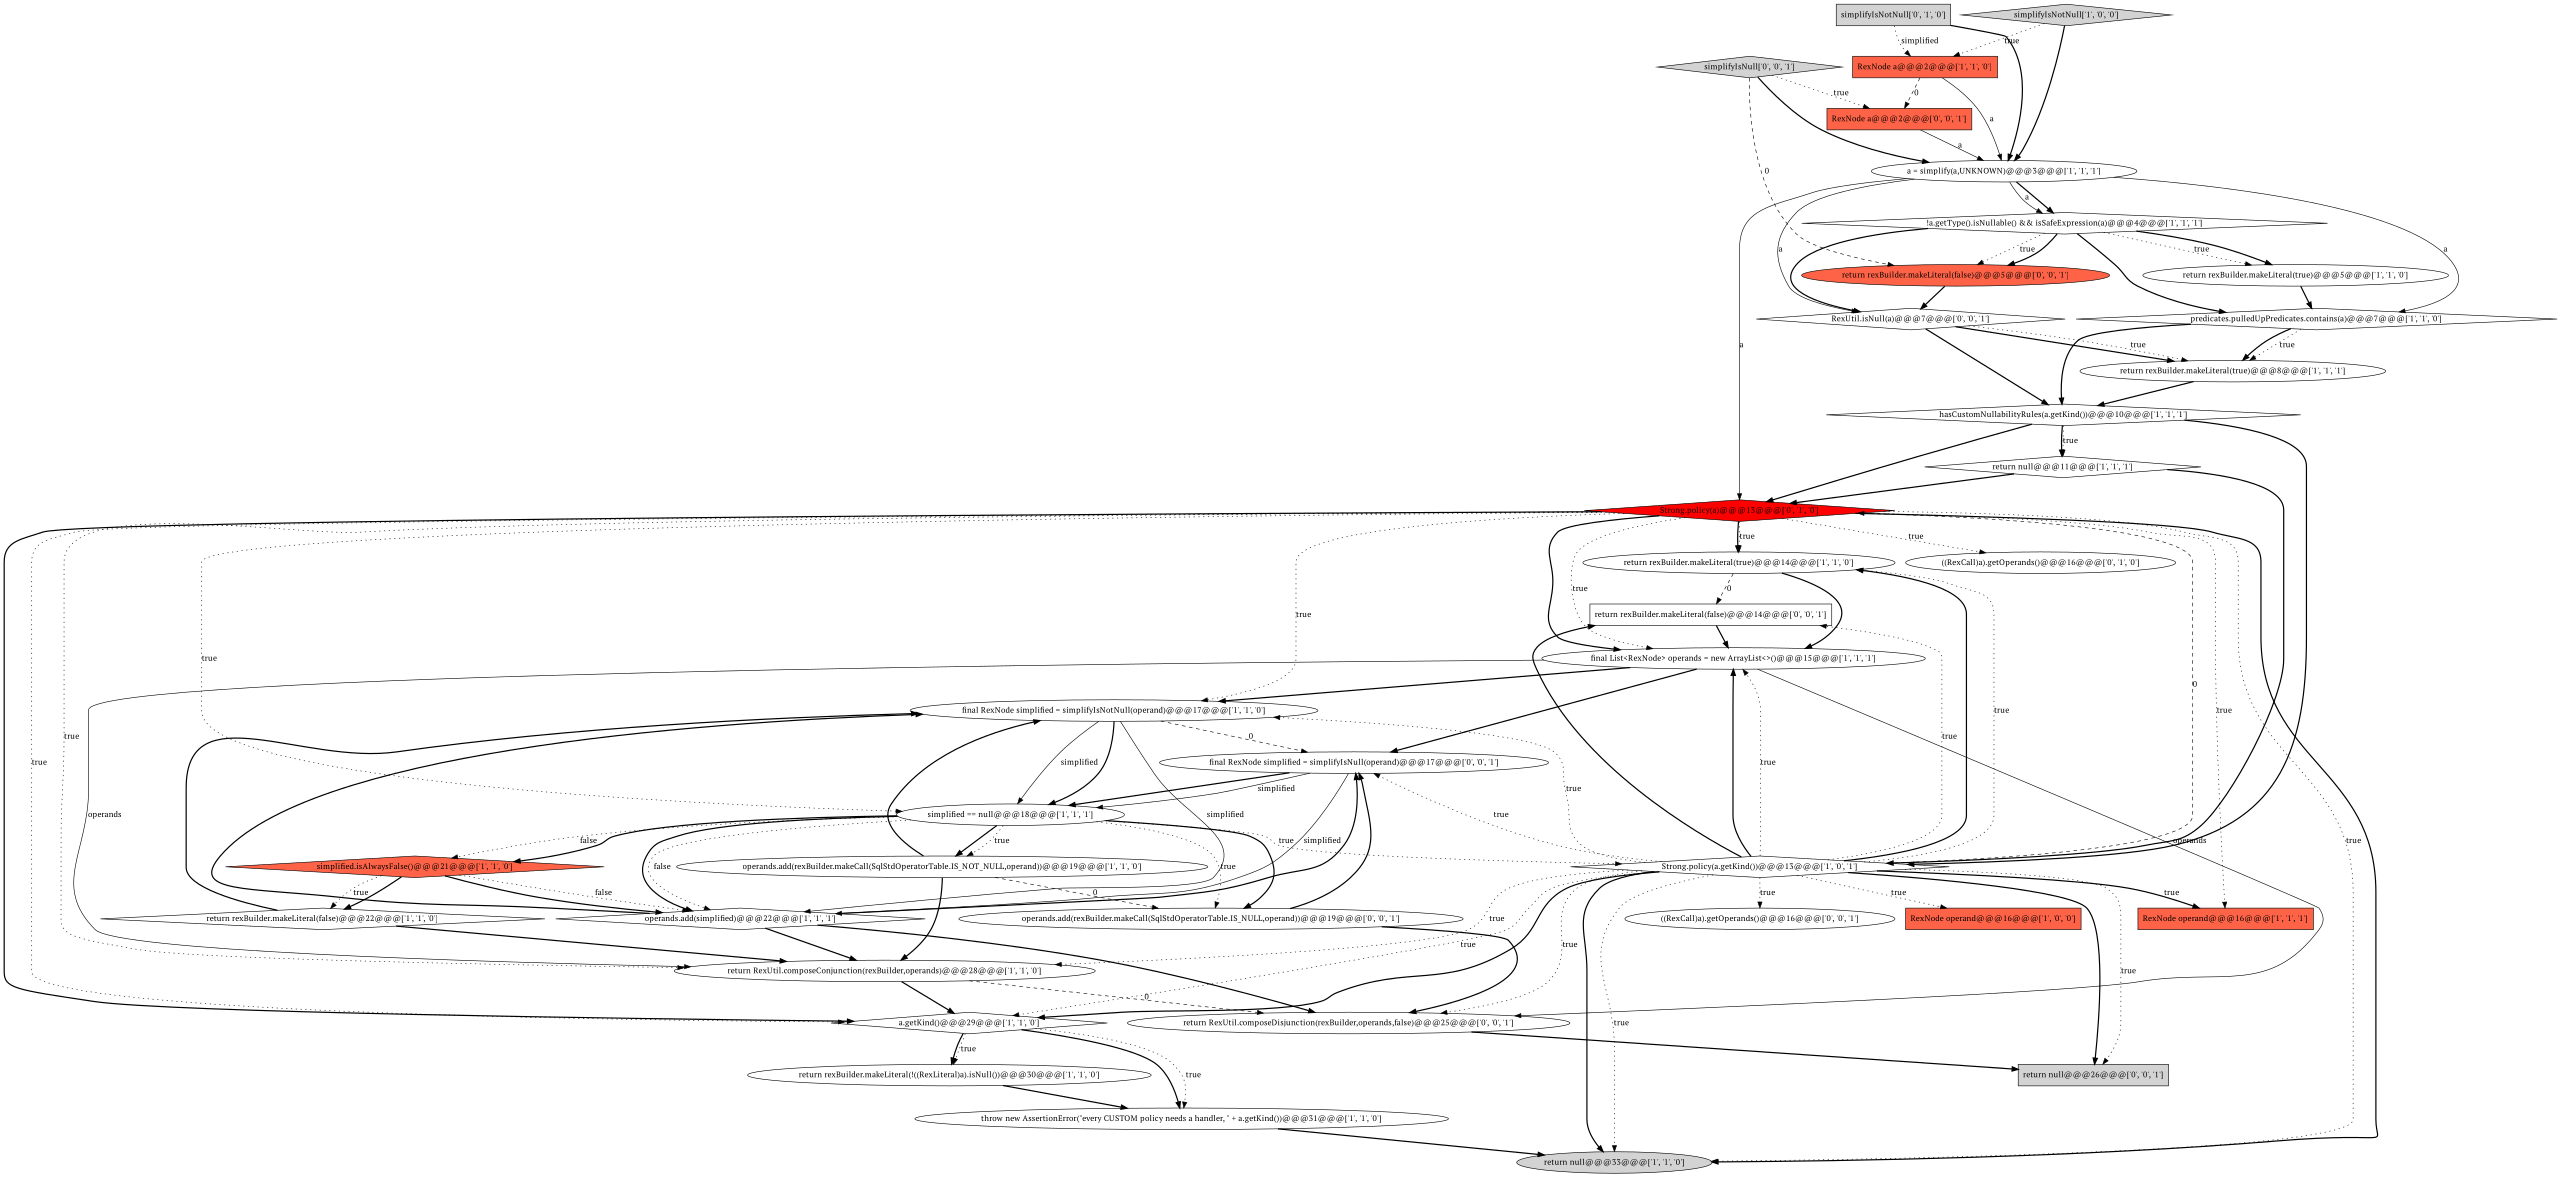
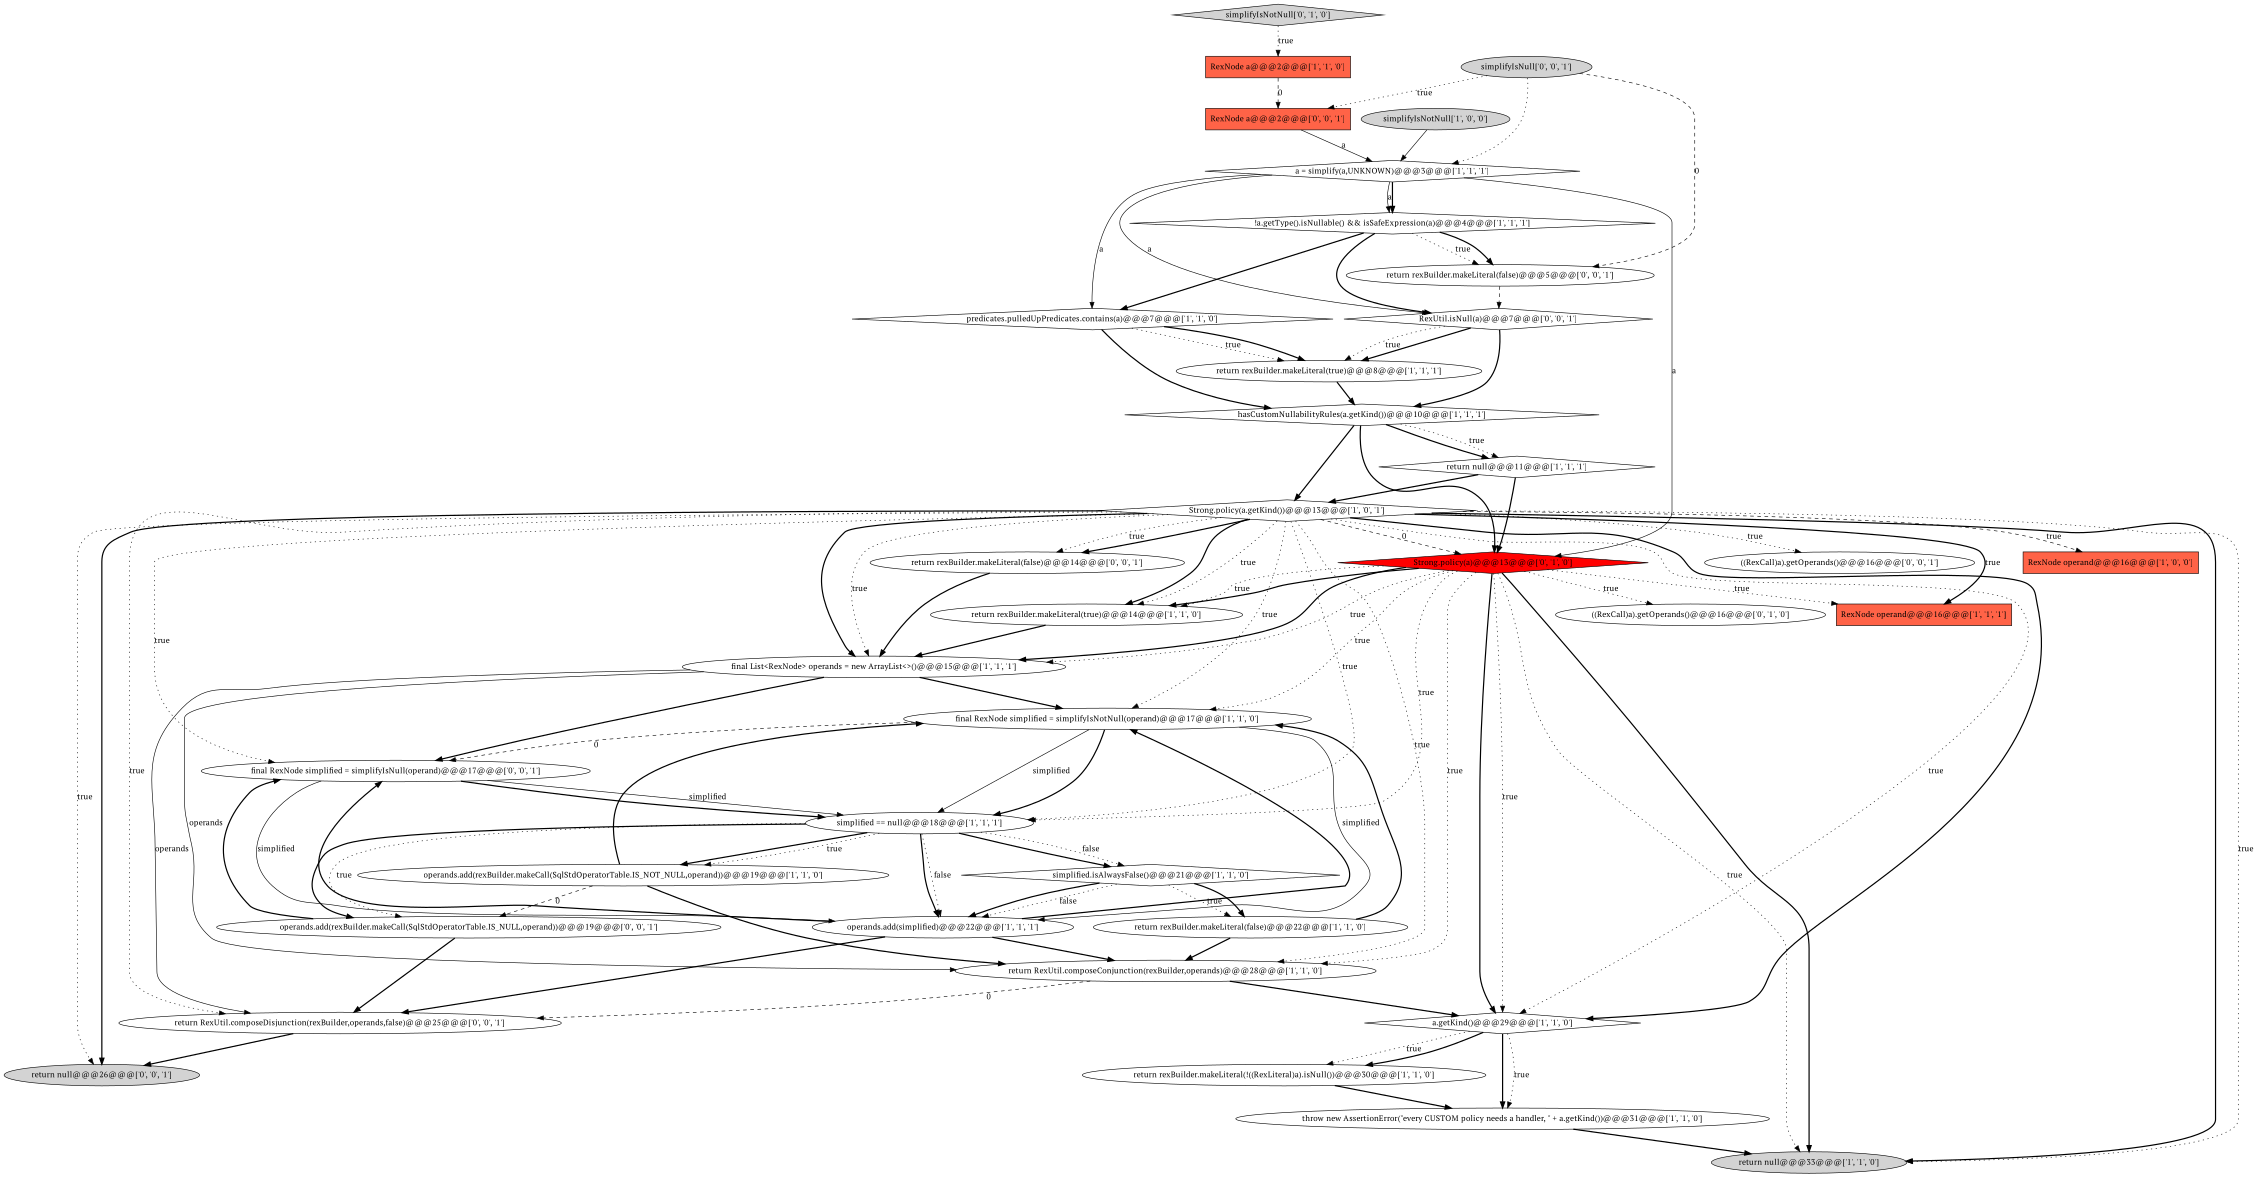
node "simplifyIsNotNull['0', '1', '0']": shape box -> diamond
node "simplifyIsNotNull['1', '0', '0']": shape diamond -> ellipse
edge "simplifyIsNotNull['1', '0', '0']" -> "RexNode a@@@2@@@['1', '1', '0']": removed, label "true"
edge "simplifyIsNotNull['0', '1', '0']" -> "RexNode a@@@2@@@['1', '1', '0']": label "simplified" -> "true"
edge "simplifyIsNotNull['0', '1', '0']" -> "a = simplify(a,UNKNOWN)@@@3@@@['1', '1', '1']": removed
node "simplifyIsNull['0', '0', '1']": shape diamond -> ellipse
edge "simplifyIsNotNull['1', '0', '0']" -> "a = simplify(a,UNKNOWN)@@@3@@@['1', '1', '1']": style bold -> solid
edge "RexNode a@@@2@@@['1', '1', '0']" -> "a = simplify(a,UNKNOWN)@@@3@@@['1', '1', '1']": removed, label "a"
edge "simplifyIsNull['0', '0', '1']" -> "a = simplify(a,UNKNOWN)@@@3@@@['1', '1', '1']": style bold -> dotted
node "a = simplify(a,UNKNOWN)@@@3@@@['1', '1', '1']": shape ellipse -> diamond
node "return rexBuilder.makeLiteral(false)@@@5@@@['0', '0', '1']": fillcolor tomato -> white
node "return rexBuilder.makeLiteral(true)@@@5@@@['1', '1', '0']": removed
edge "return rexBuilder.makeLiteral(false)@@@5@@@['0', '0', '1']" -> "RexUtil.isNull(a)@@@7@@@['0', '0', '1']": style bold -> dashed
edge "return rexBuilder.makeLiteral(true)@@@14@@@['1', '1', '0']" -> "return rexBuilder.makeLiteral(false)@@@14@@@['0', '0', '1']": removed, label "0"
node "return rexBuilder.makeLiteral(false)@@@14@@@['0', '0', '1']": shape box -> ellipse
edge "simplified == null@@@18@@@['1', '1', '1']" -> "Strong.policy(a.getKind())@@@13@@@['1', '0', '1']": reversed
node "simplified.isAlwaysFalse()@@@21@@@['1', '1', '0']": fillcolor tomato -> white
edge "Strong.policy(a.getKind())@@@13@@@['1', '0', '1']" -> "RexNode operand@@@16@@@['1', '0', '0']": style dotted -> dashed
node "return rexBuilder.makeLiteral(false)@@@22@@@['1', '1', '0']": shape diamond -> ellipse
node "operands.add(simplified)@@@22@@@['1', '1', '1']": shape diamond -> ellipse
node "return null@@@26@@@['0', '0', '1']": shape box -> ellipse
